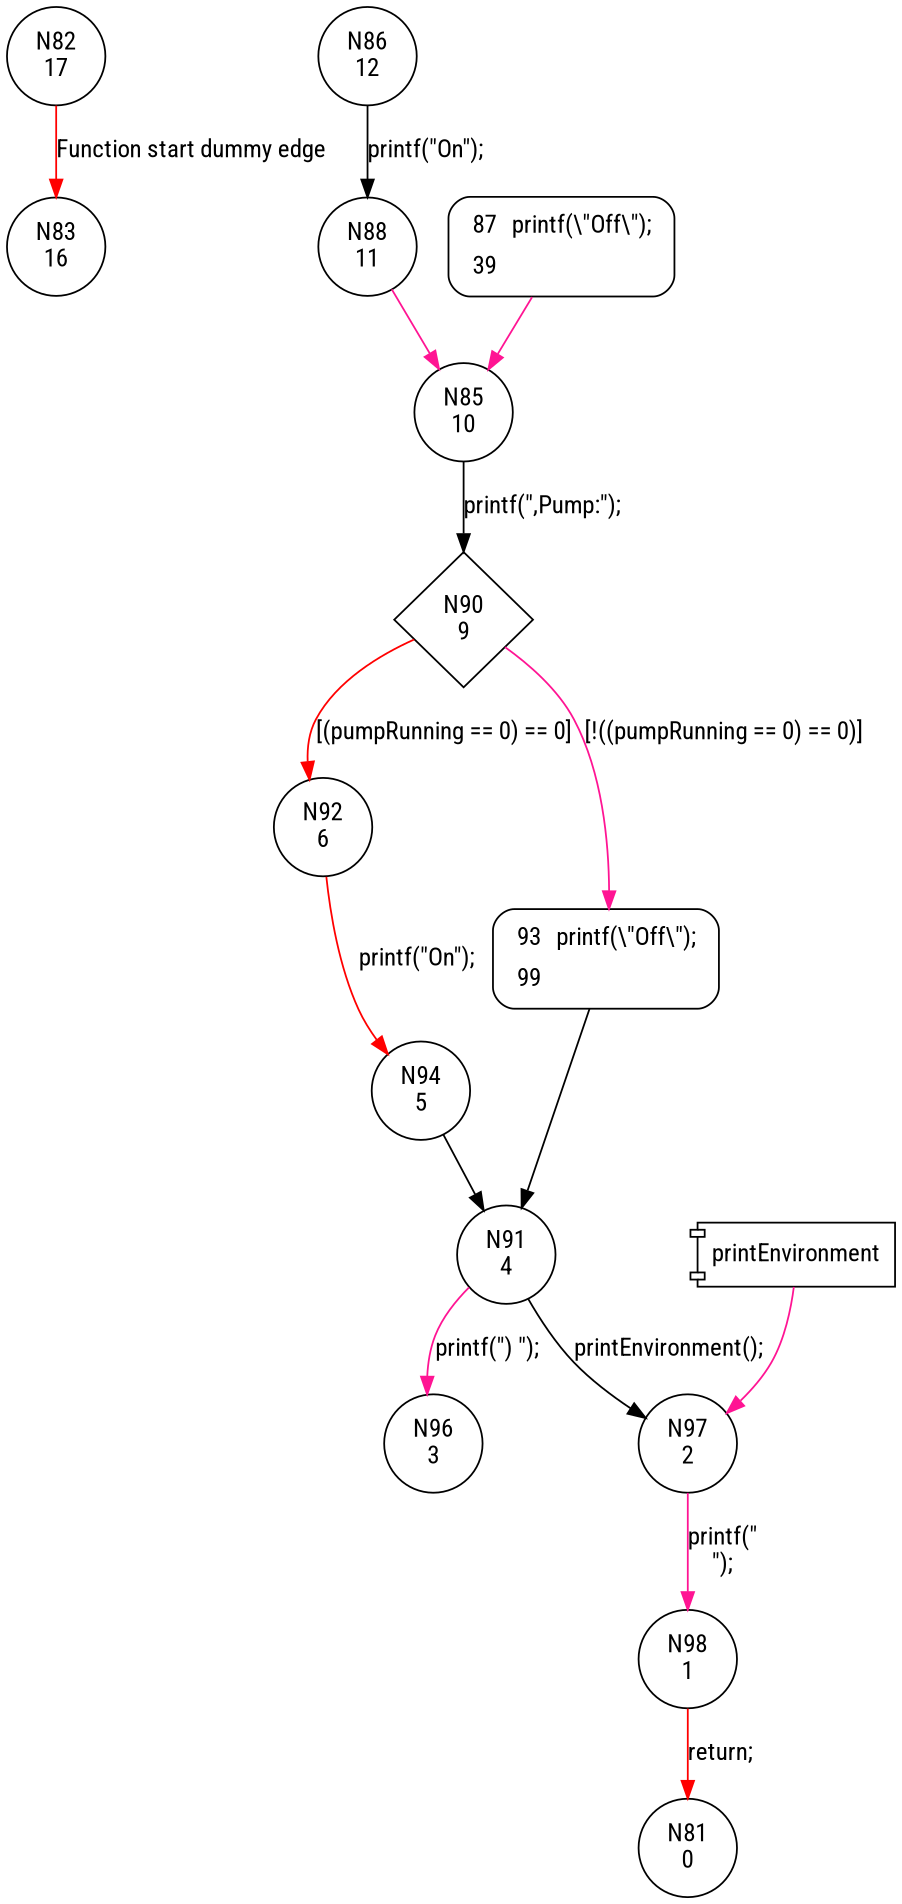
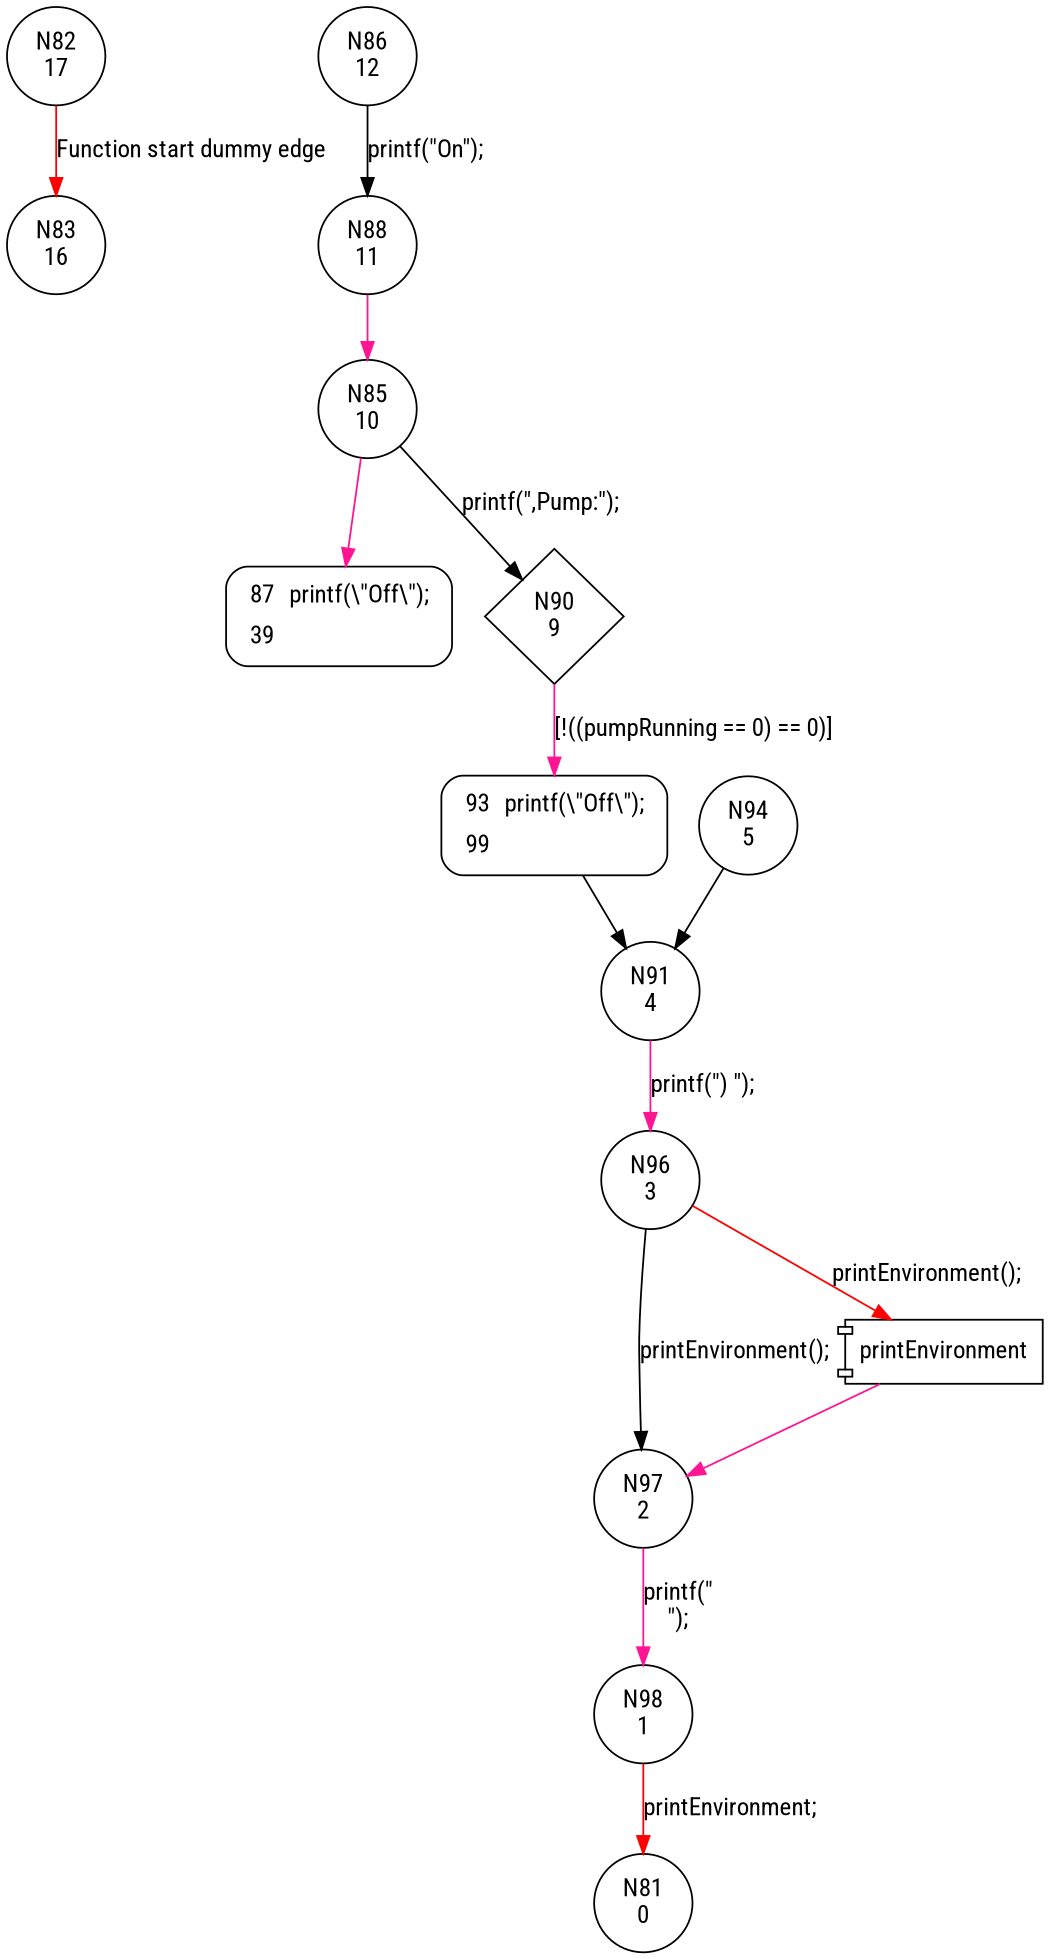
edge "87" -> "N85 10": reversed
node "N92 6": removed
edge "N96 3" -> "printEnvironment": added, label "printEnvironment();"
edge "N91 4" -> "N97 2": now "N96 3" -> "N97 2"
edge "N98 1" -> "N81 0": label "return;" -> "printEnvironment;"
